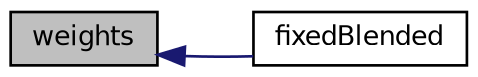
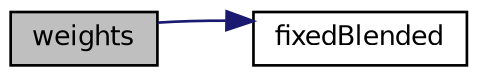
edge "fixedBlended" -> "weights": reversed
